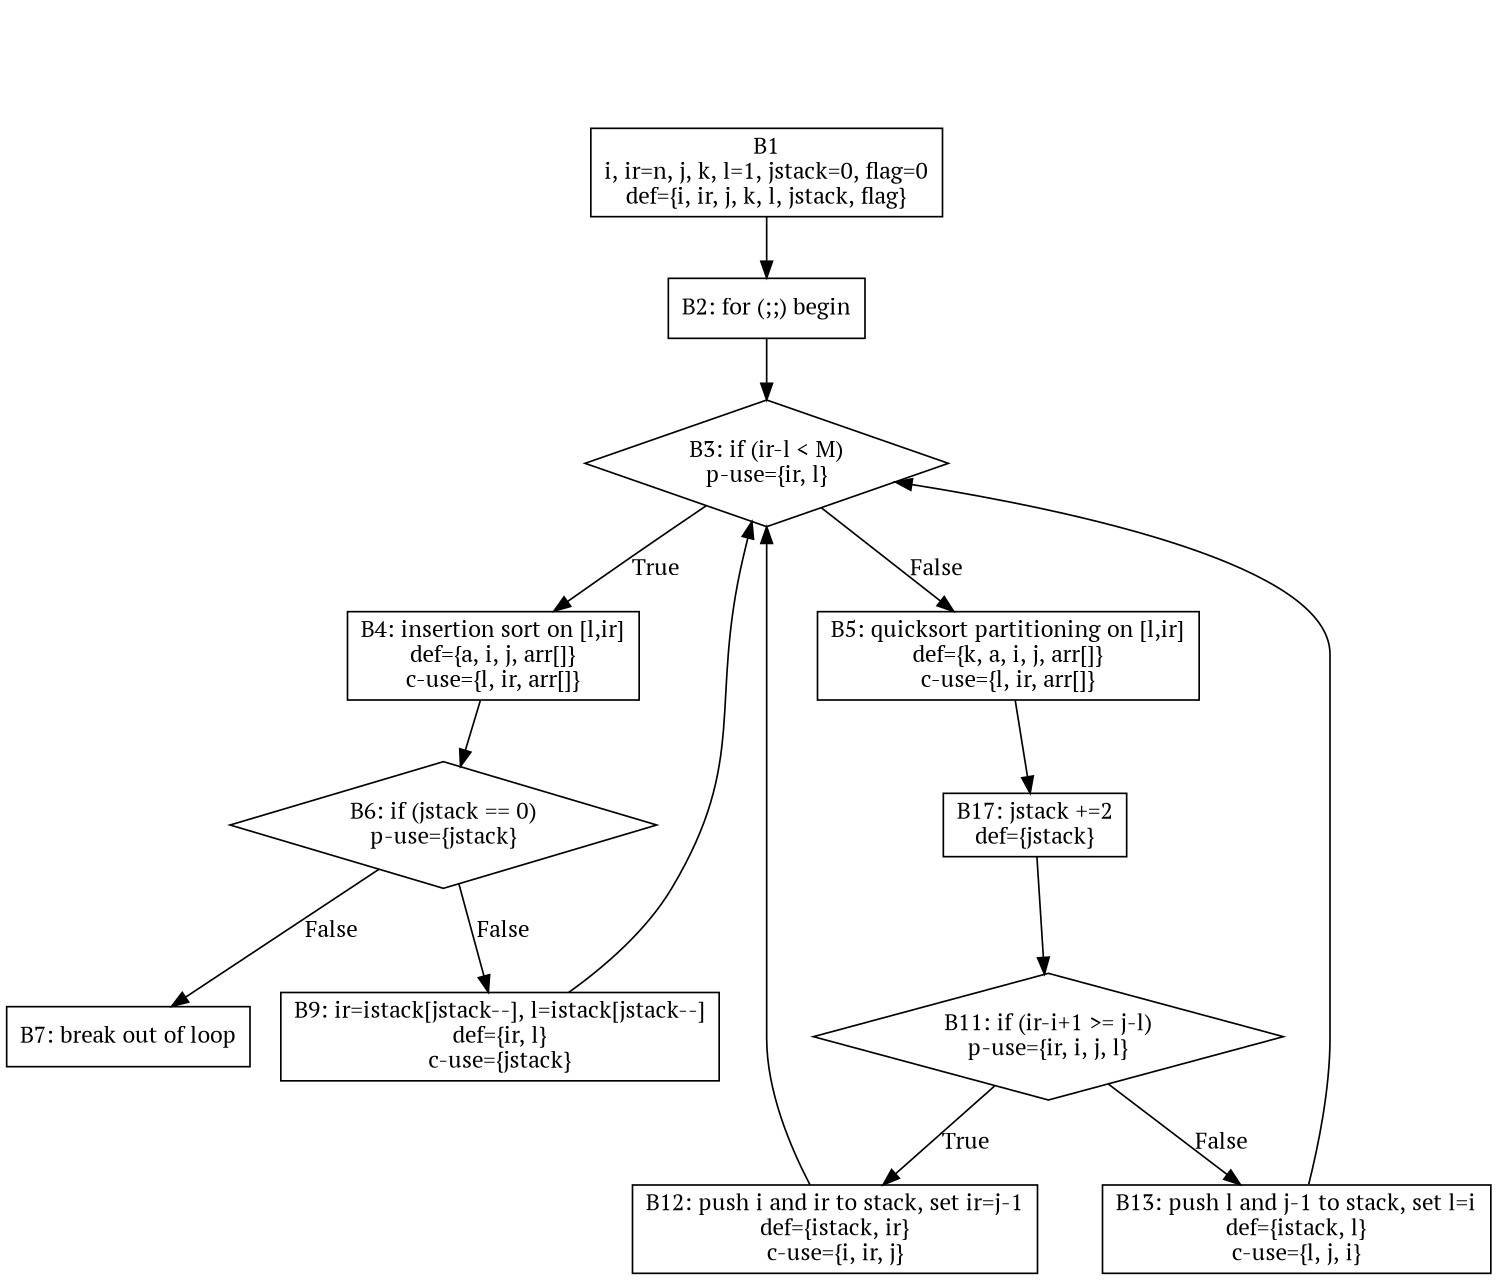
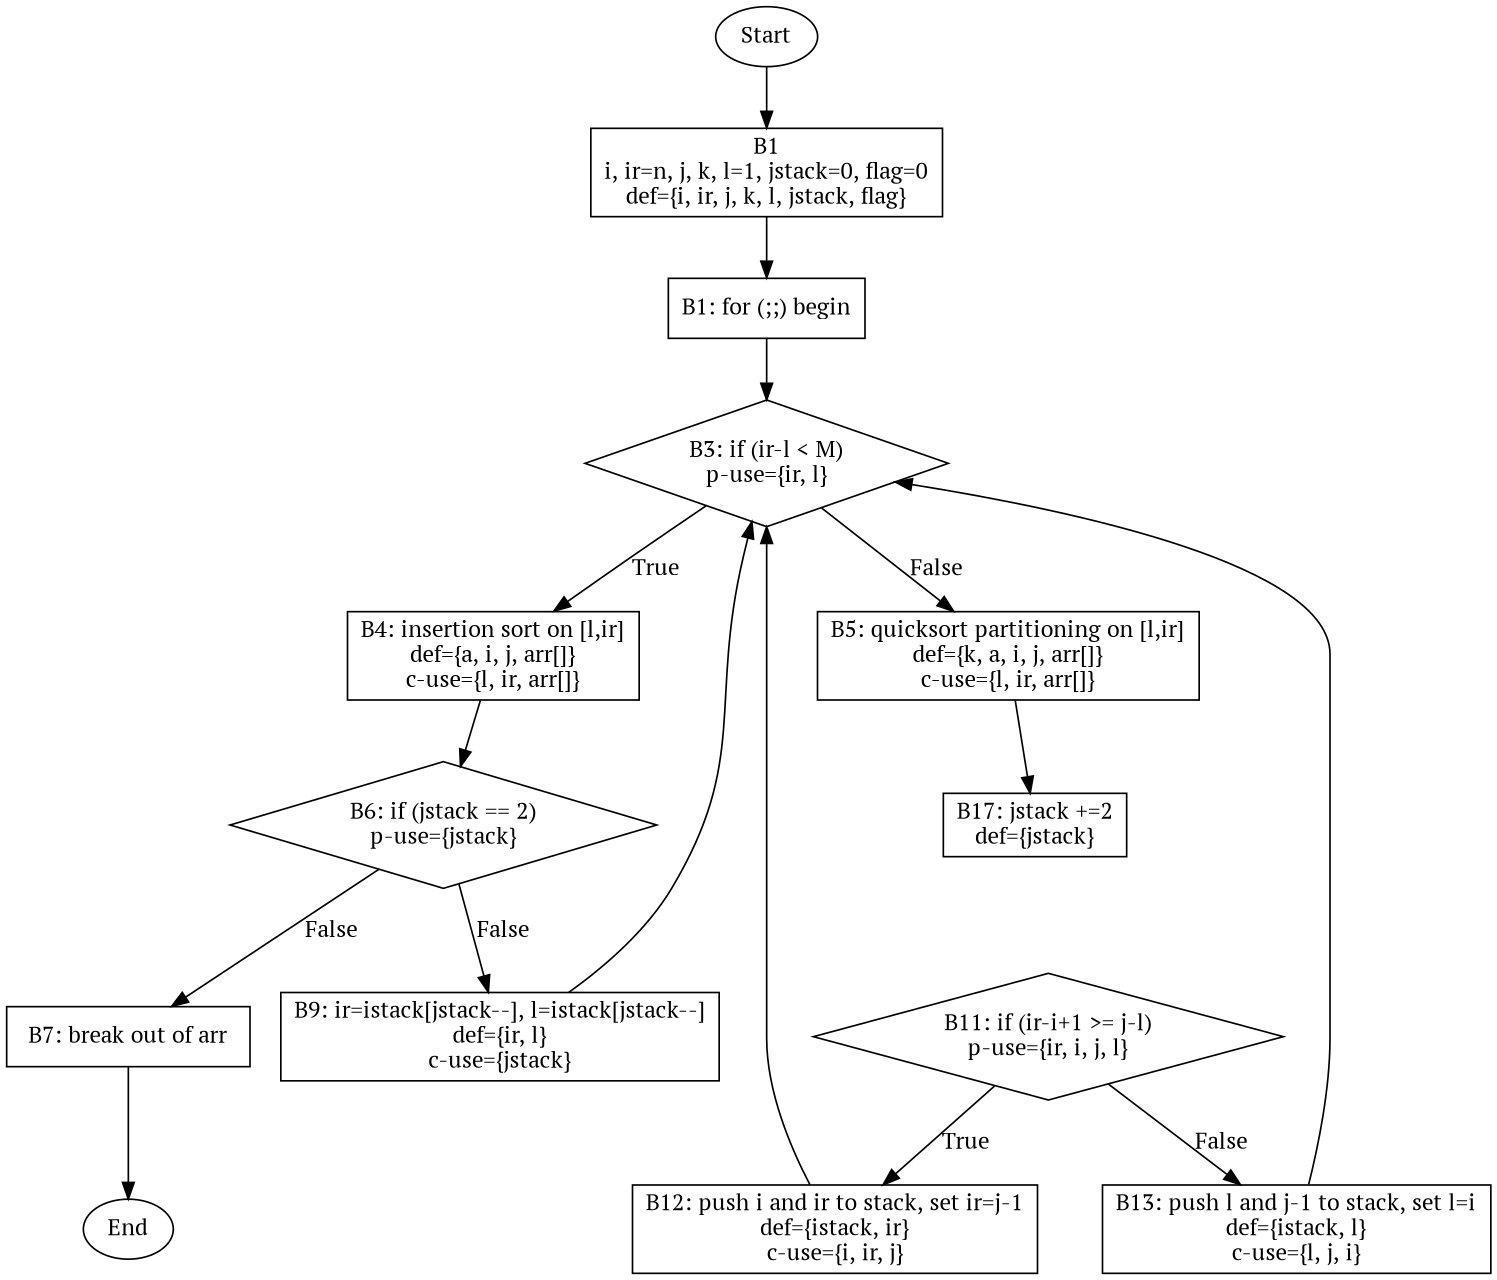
node "Start": added
node "B2: for (;;) begin": label "B2: for (;;) begin" -> "B1: for (;;) begin"
node "B6: if (jstack == 0) p-use={jstack}": label "B6: if (jstack == 0) p-use={jstack}" -> "B6: if (jstack == 2) p-use={jstack}"
edge "B17: jstack +=2 def={jstack}" -> "B11: if (ir-i+1 >= j-l) p-use={ir, i, j, l}": removed
node "B7: break out of loop": label "B7: break out of loop" -> "B7: break out of arr"
node "End": added
